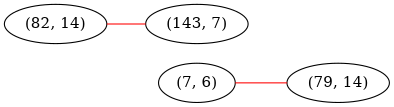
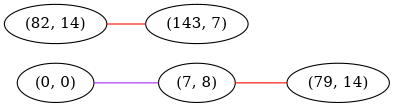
node "(0, 0)": added
node "(7, 6)": label "(7, 6)" -> "(7, 8)"
